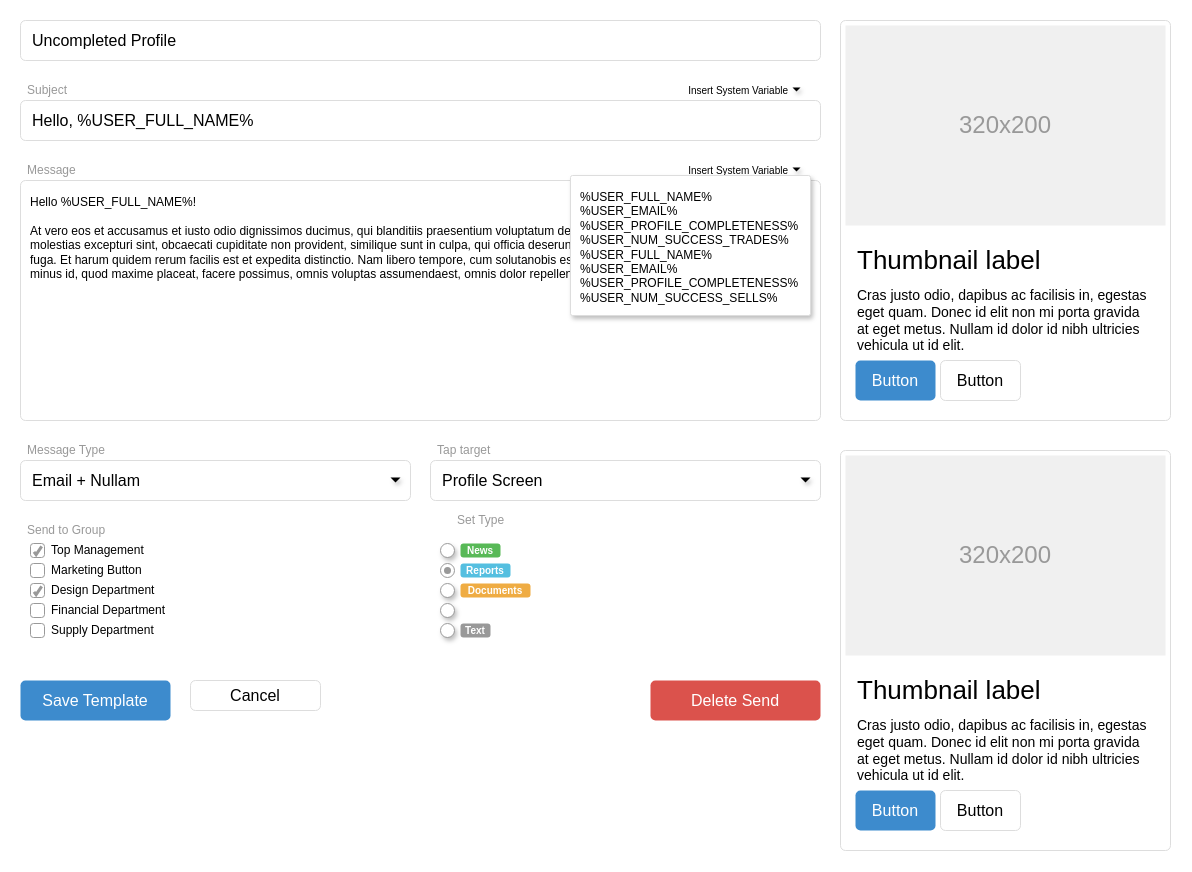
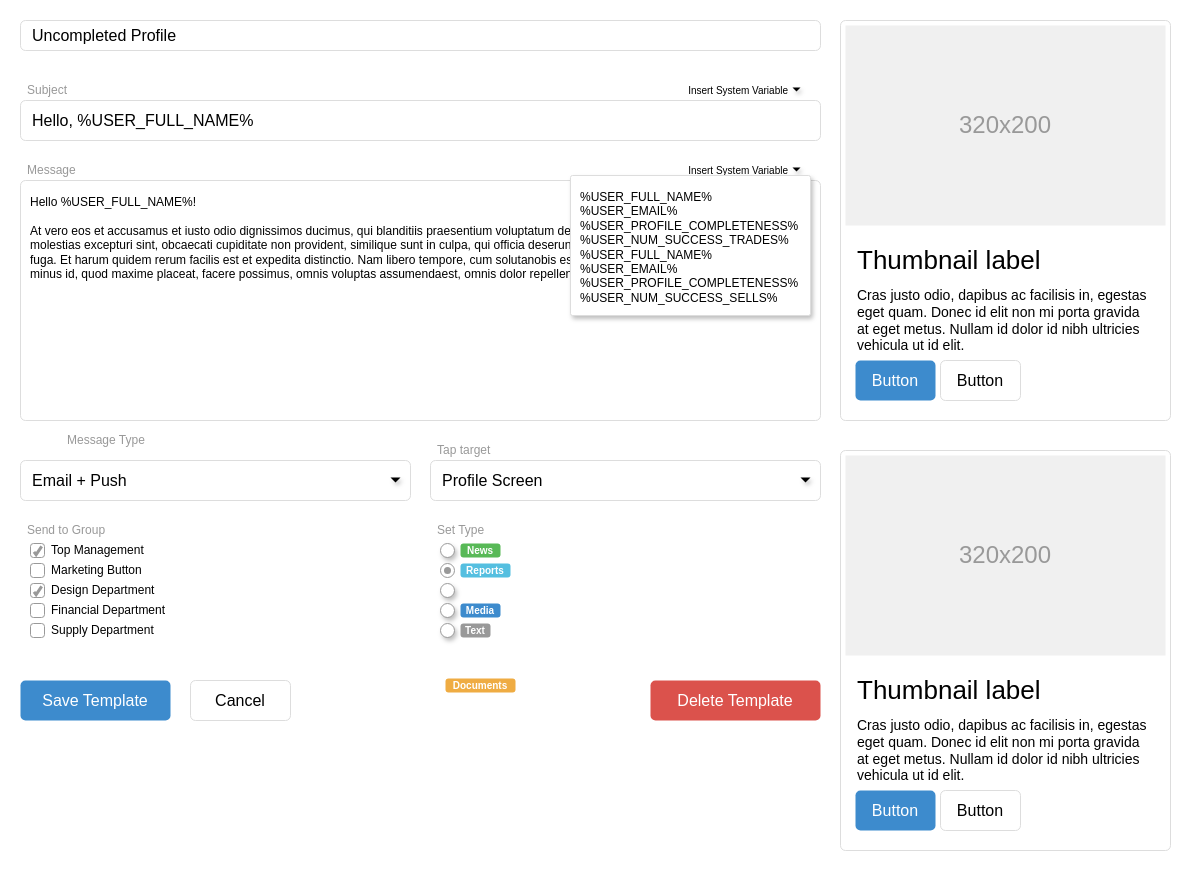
node "Uncompleted Profile": size 800x40 -> 800x30
node "Message Type": moved (121, 451) -> (161, 441)
node "Email + Nullam": label "Email + Nullam" -> "Email + Push"
node "Set Type": moved (551, 521) -> (531, 531)
node "Documents": moved (496, 591) -> (481, 686)
node "Media": added
node "Cancel": size 130x30 -> 100x40
node "Delete Send": label "Delete Send" -> "Delete Template"
